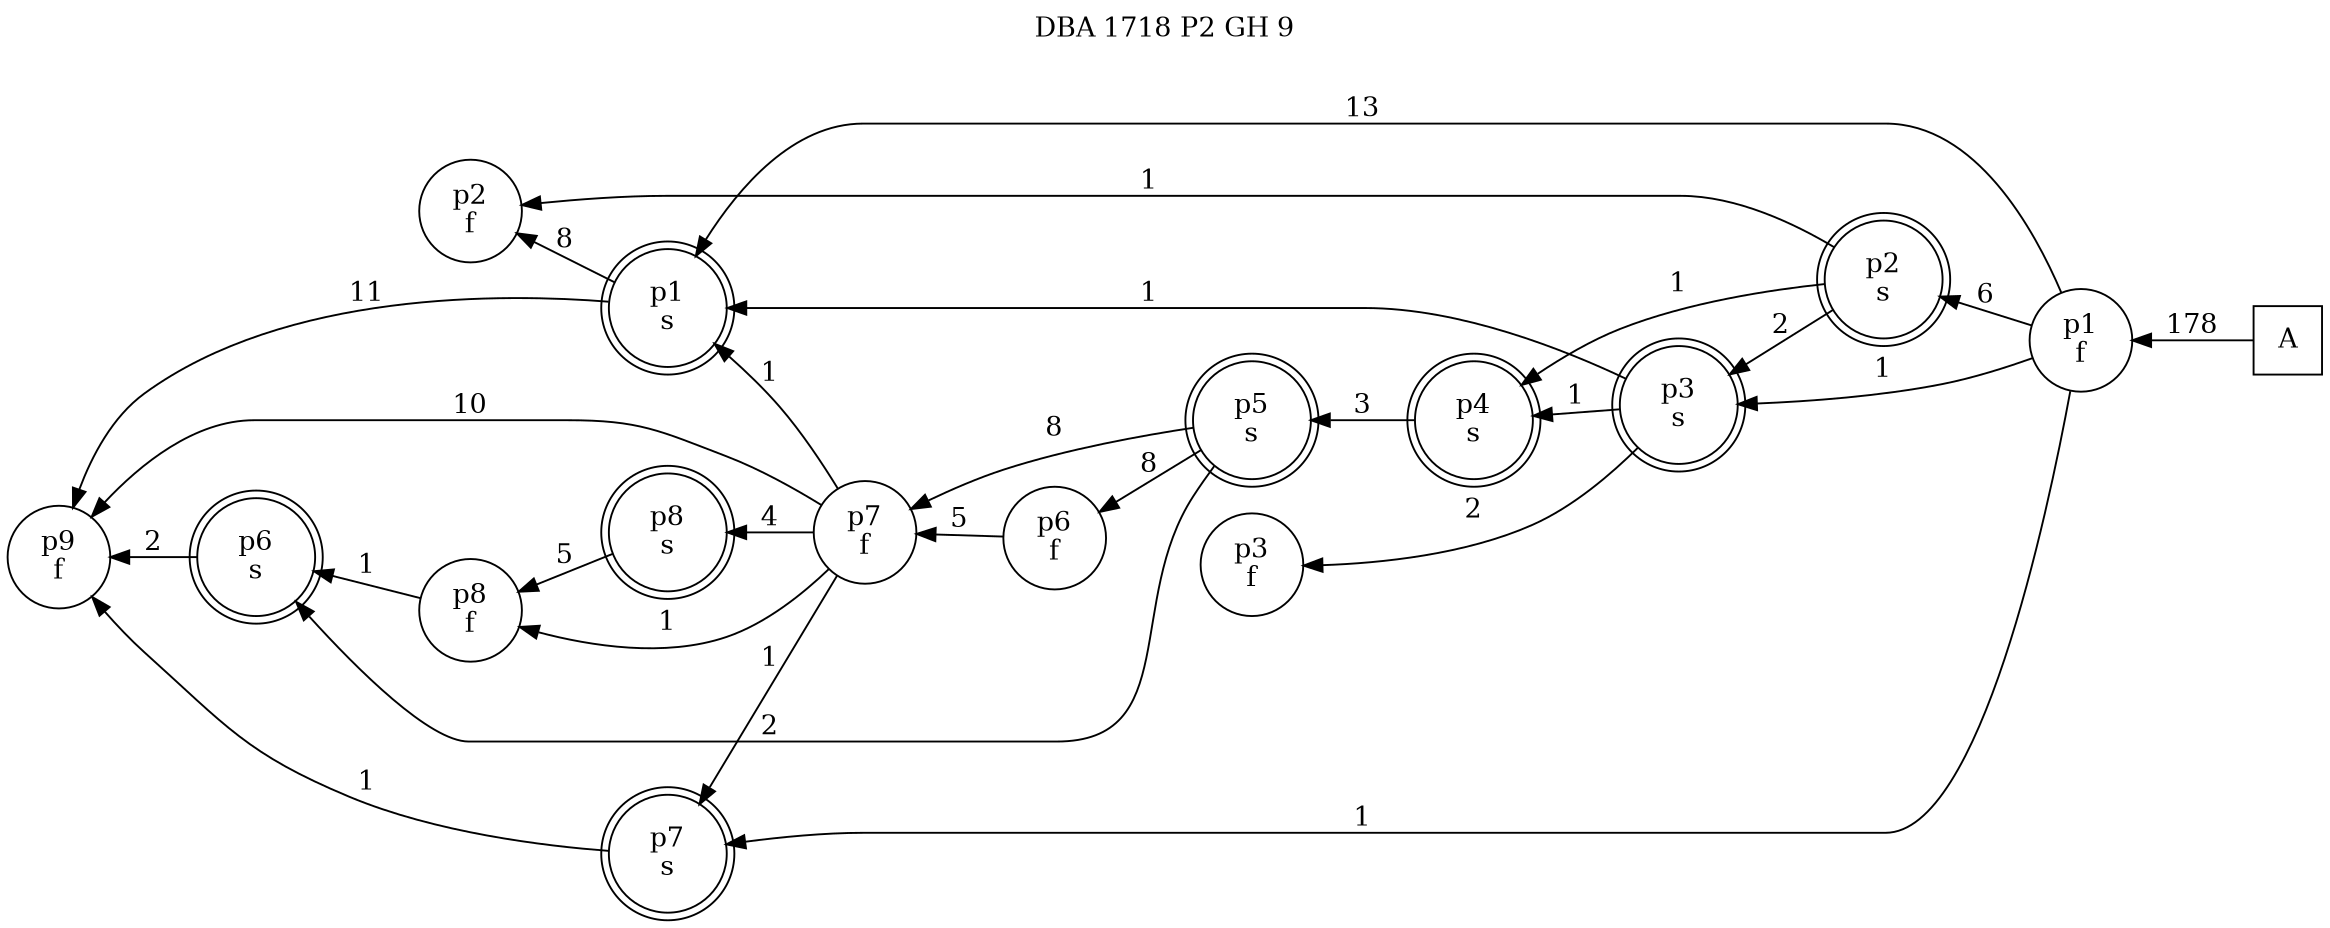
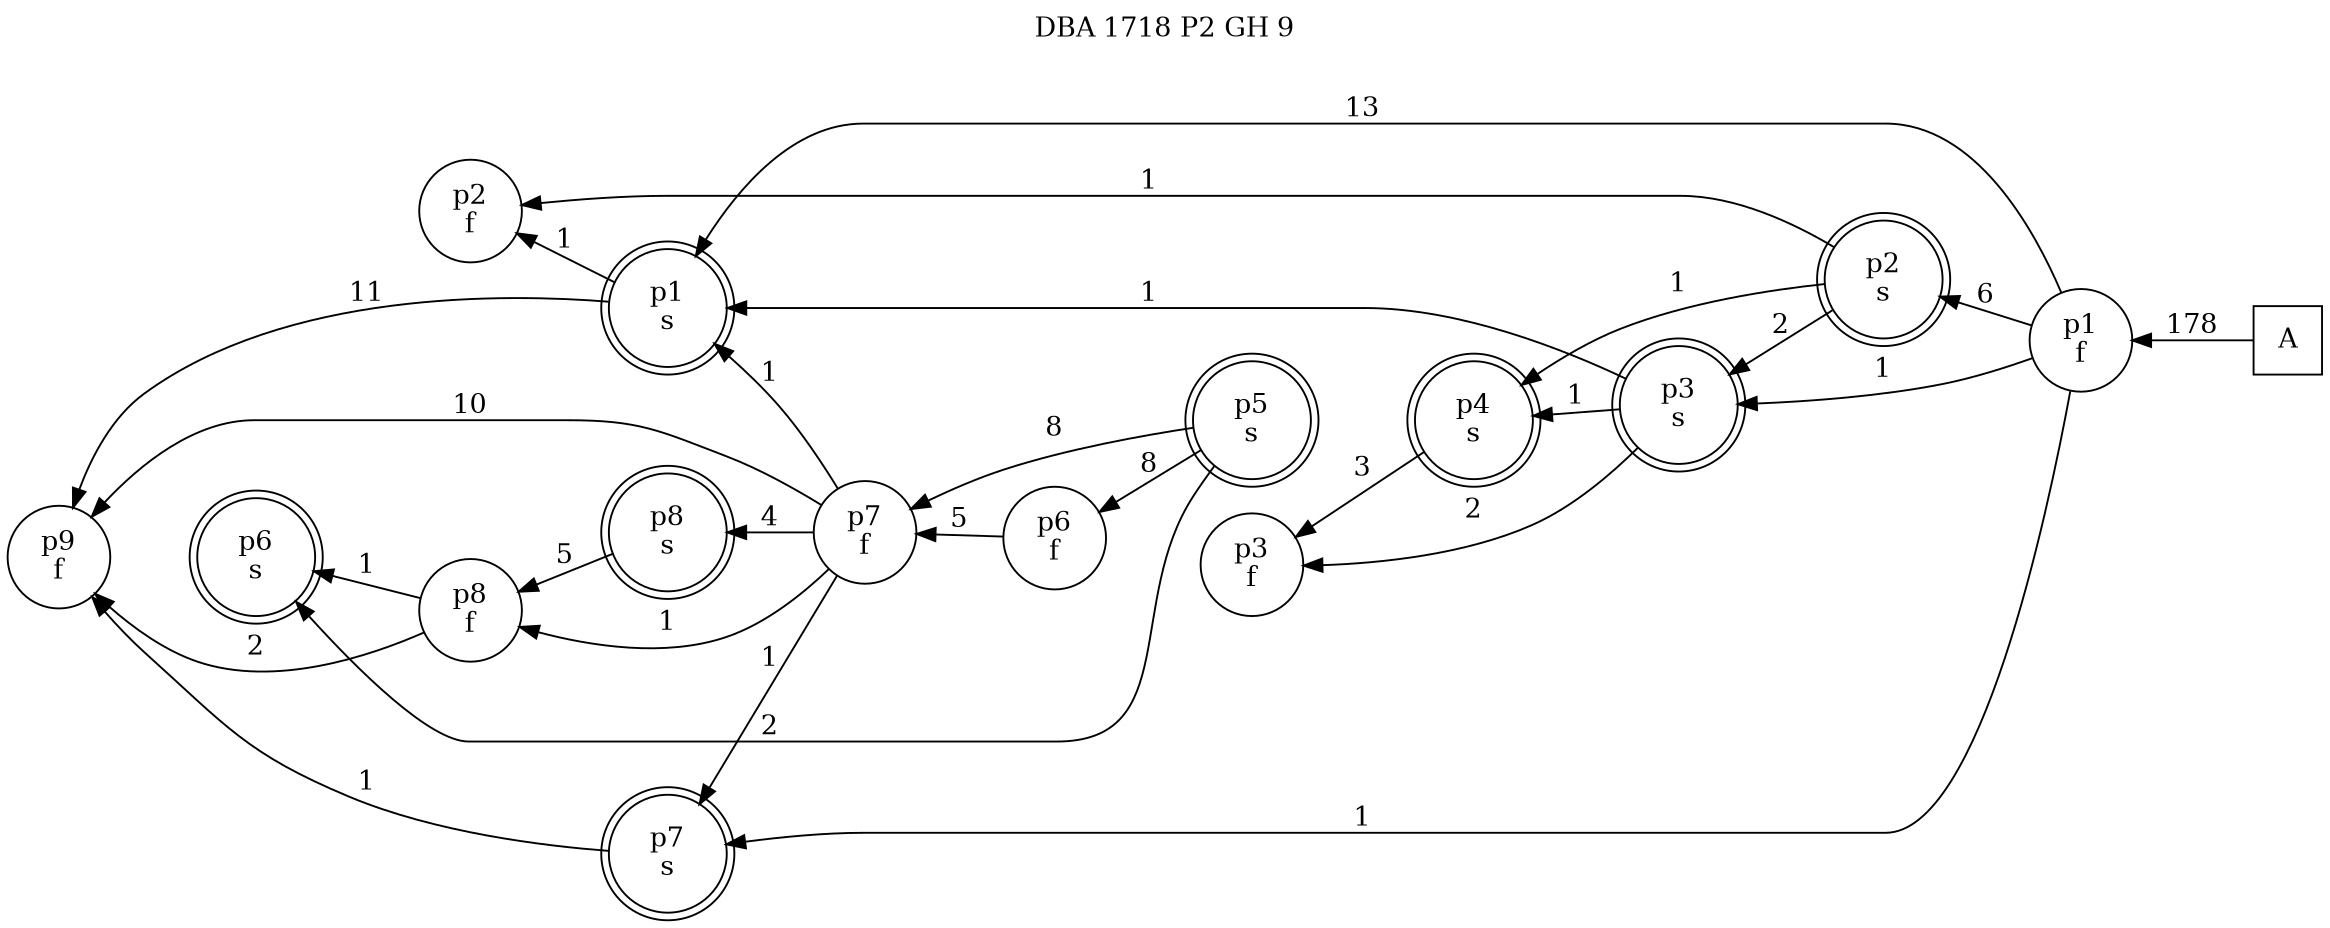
edge "p1 s" -> "p2 f": label "8" -> "1"
edge "p4 s" -> "p5 s": now "p4 s" -> "p3 f"
edge "p6 s" -> "p9 f": now "p8 f" -> "p9 f"
